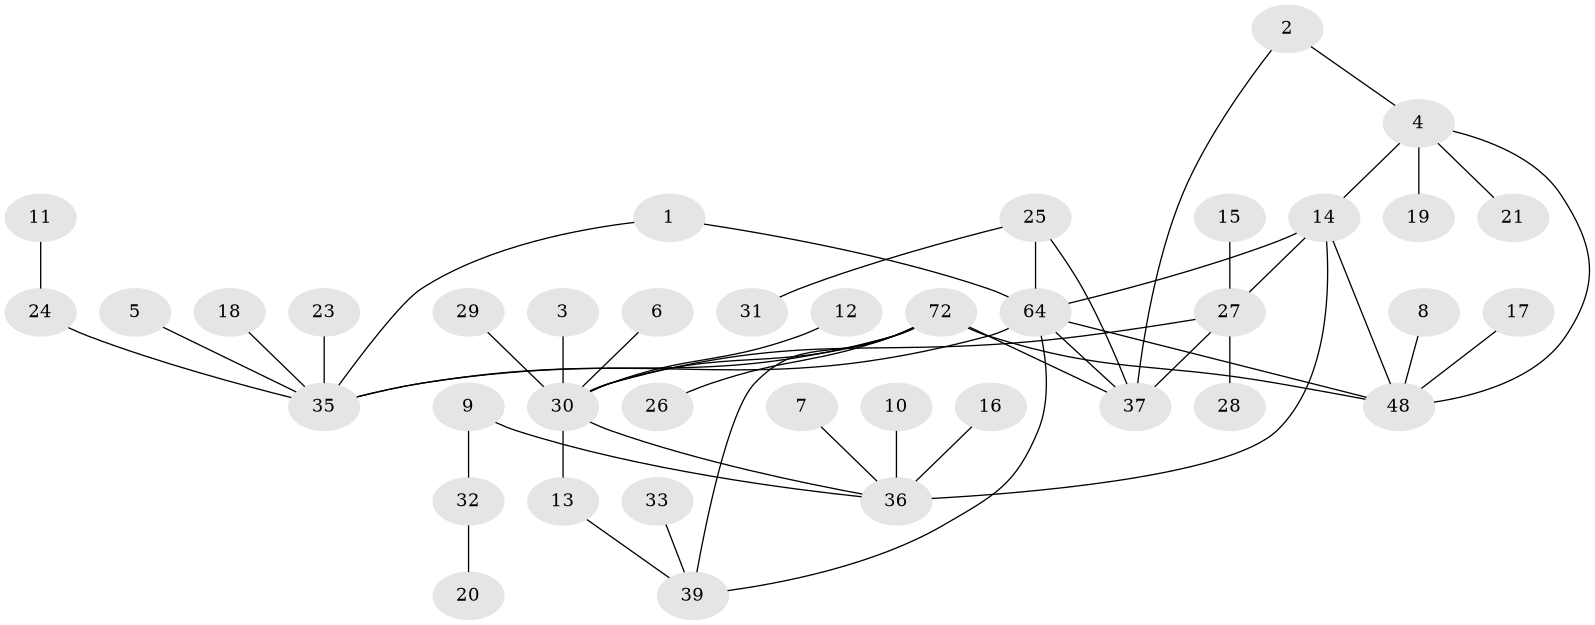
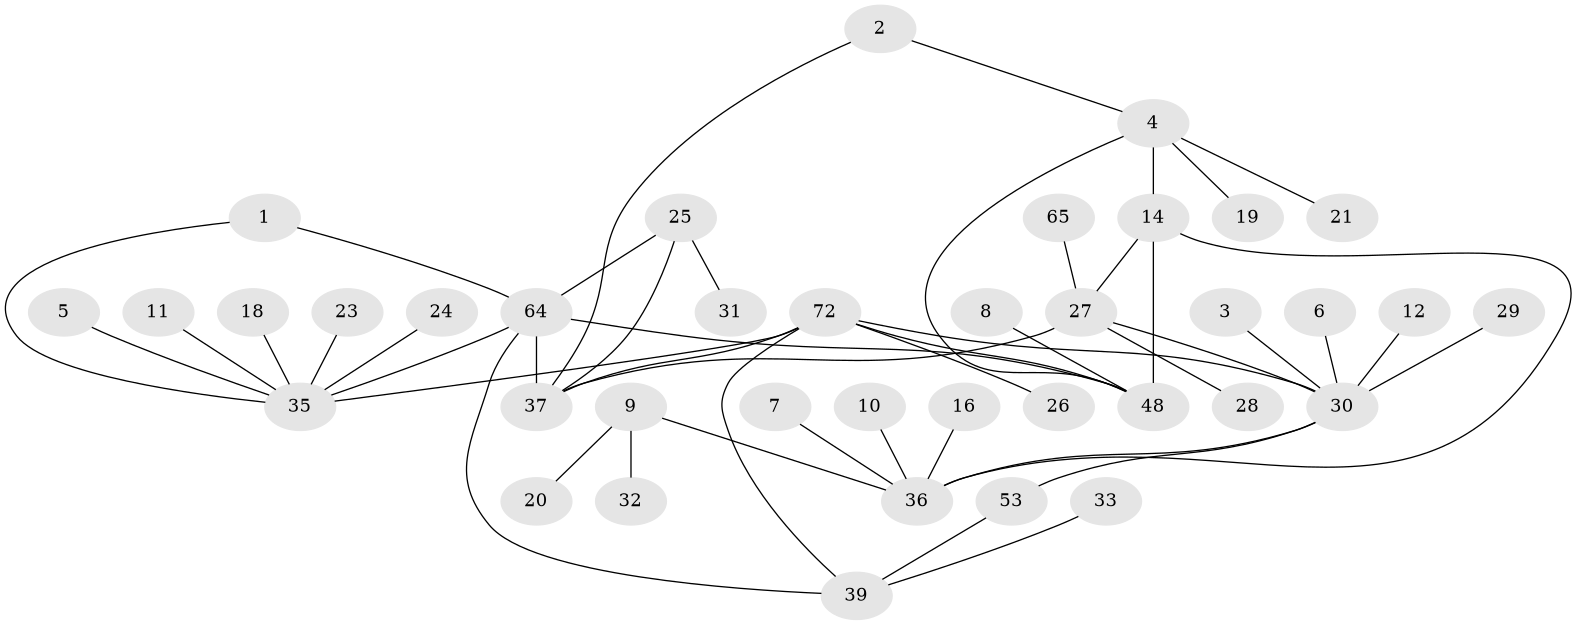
node "15": label "15" -> "65"
edge "11" -- "24": now "11" -- "35"
edge "14" -- "64": removed
node "17": removed
node "13": label "13" -> "53"
edge "32" -- "20": now "9" -- "20"
